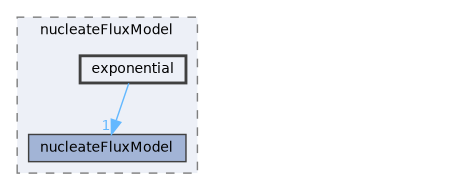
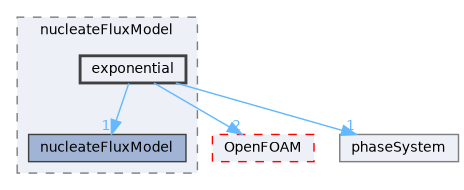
node "OpenFOAM": added
node "phaseSystem": added
